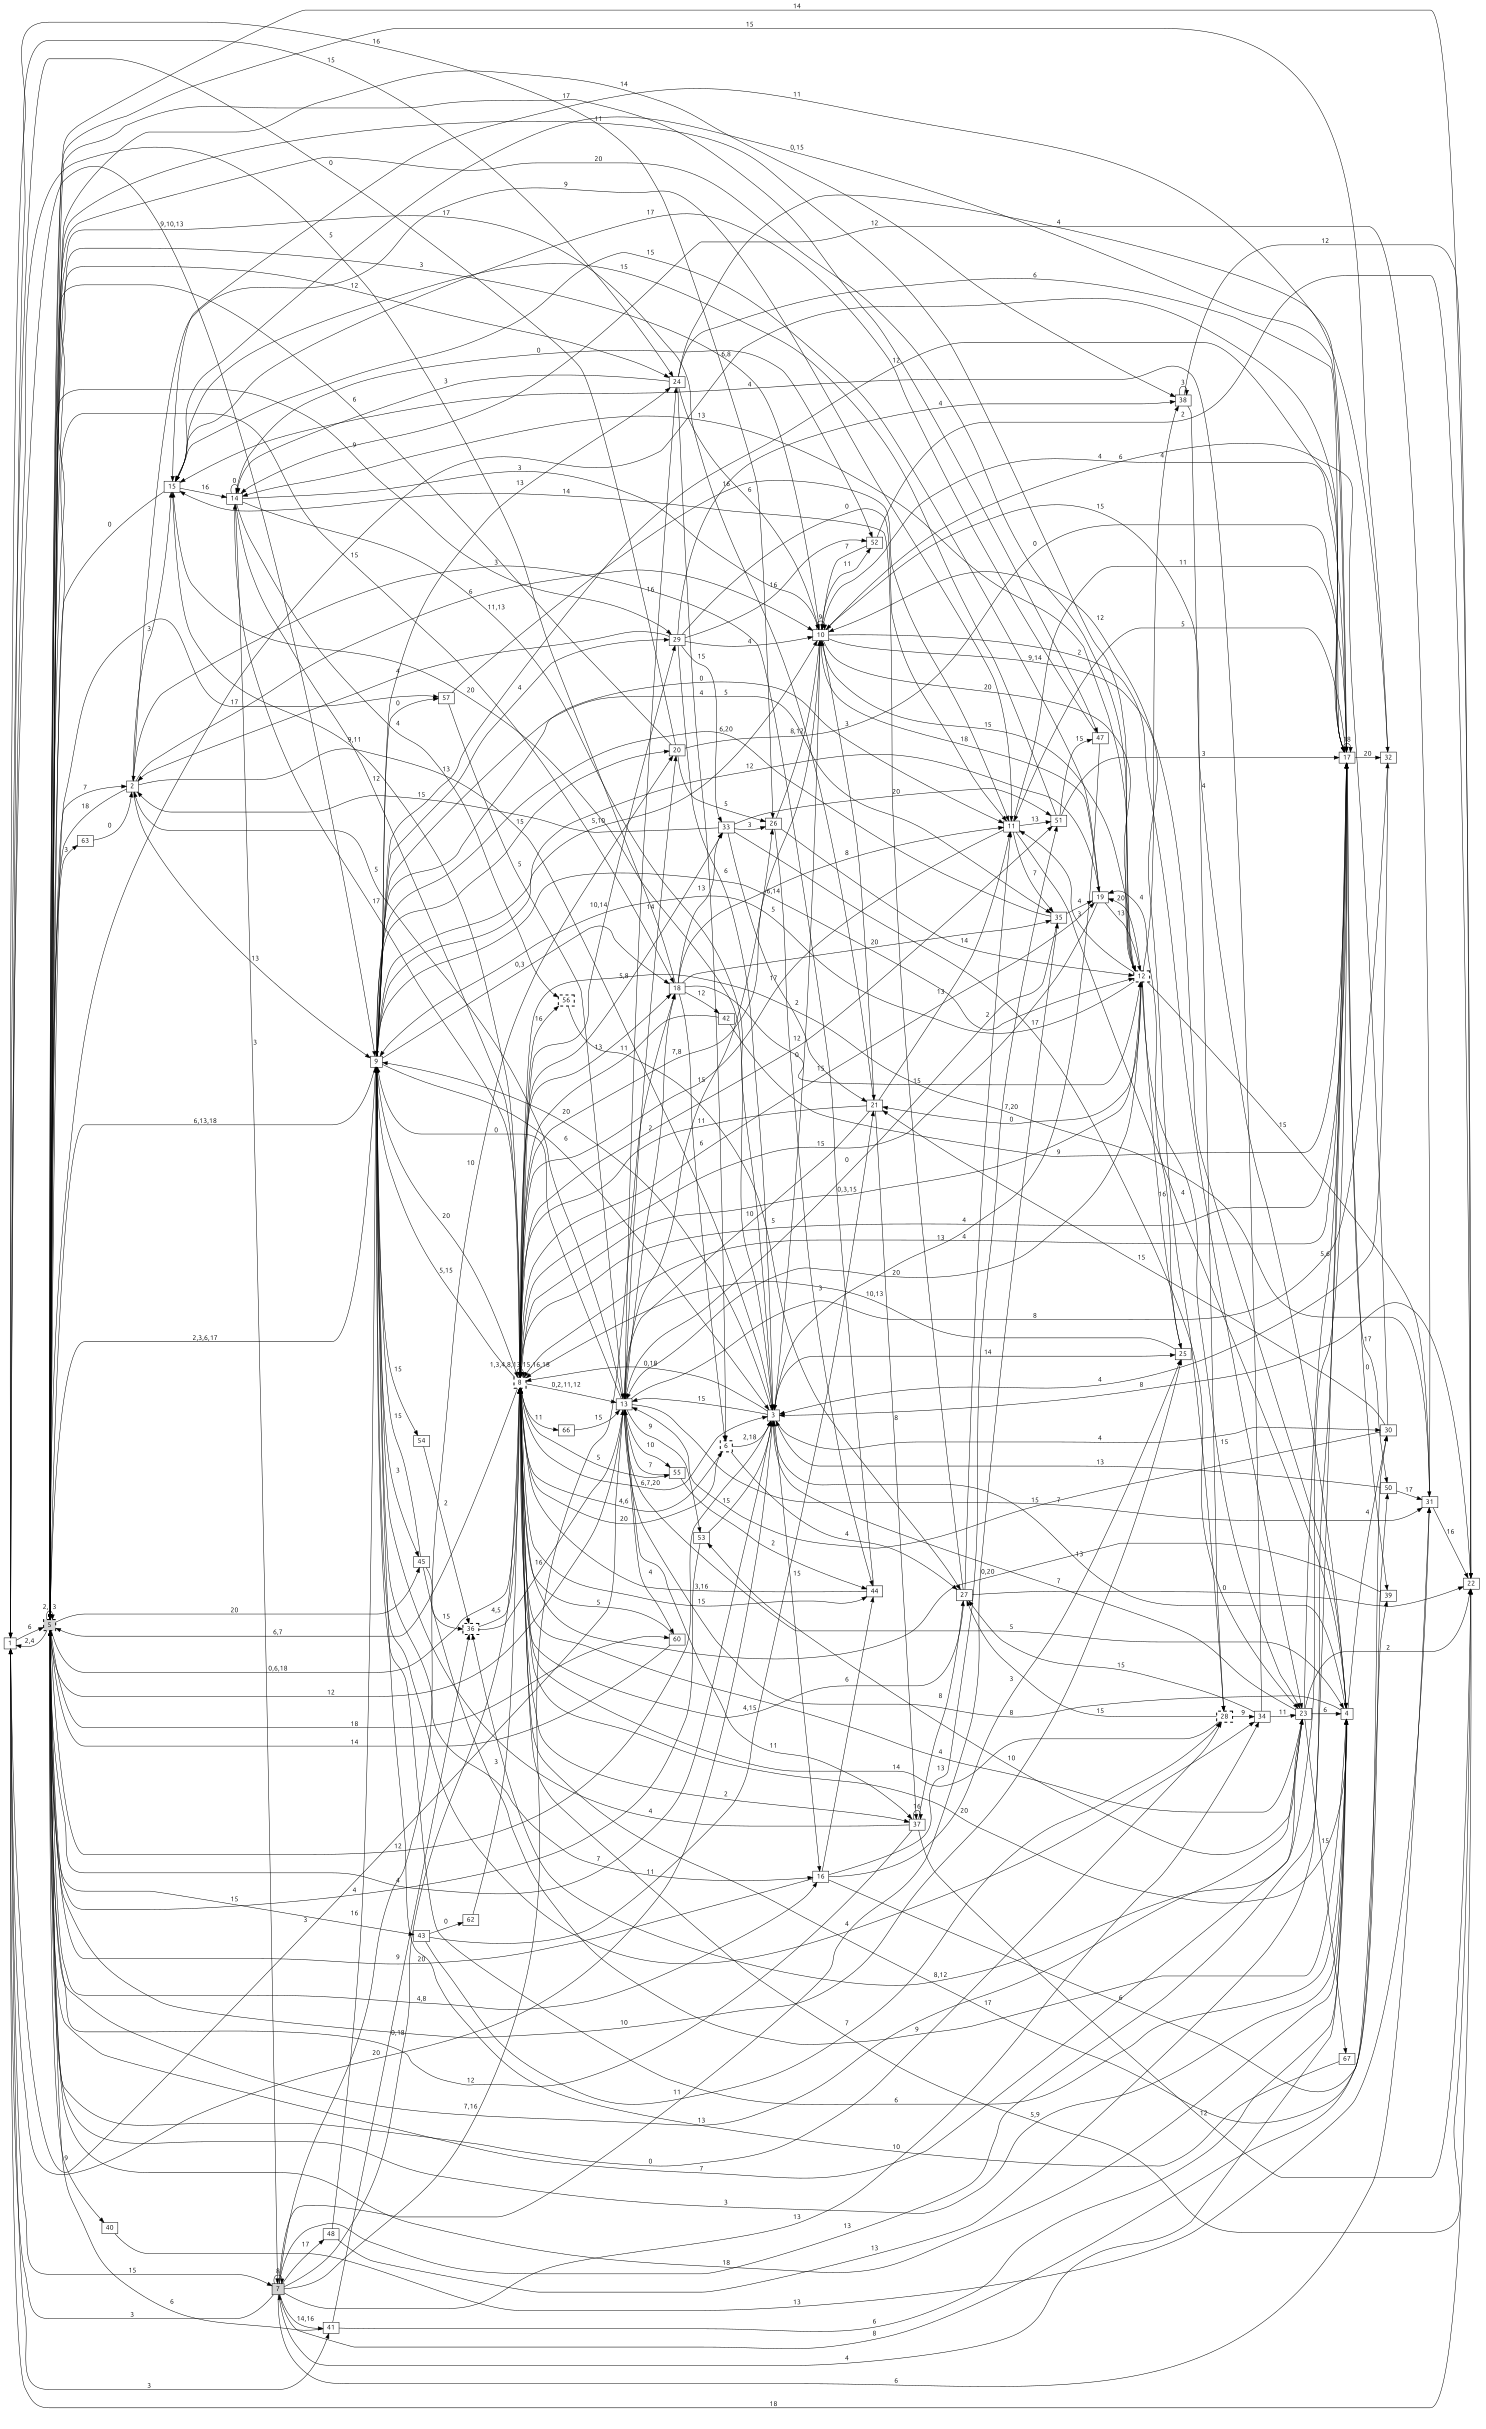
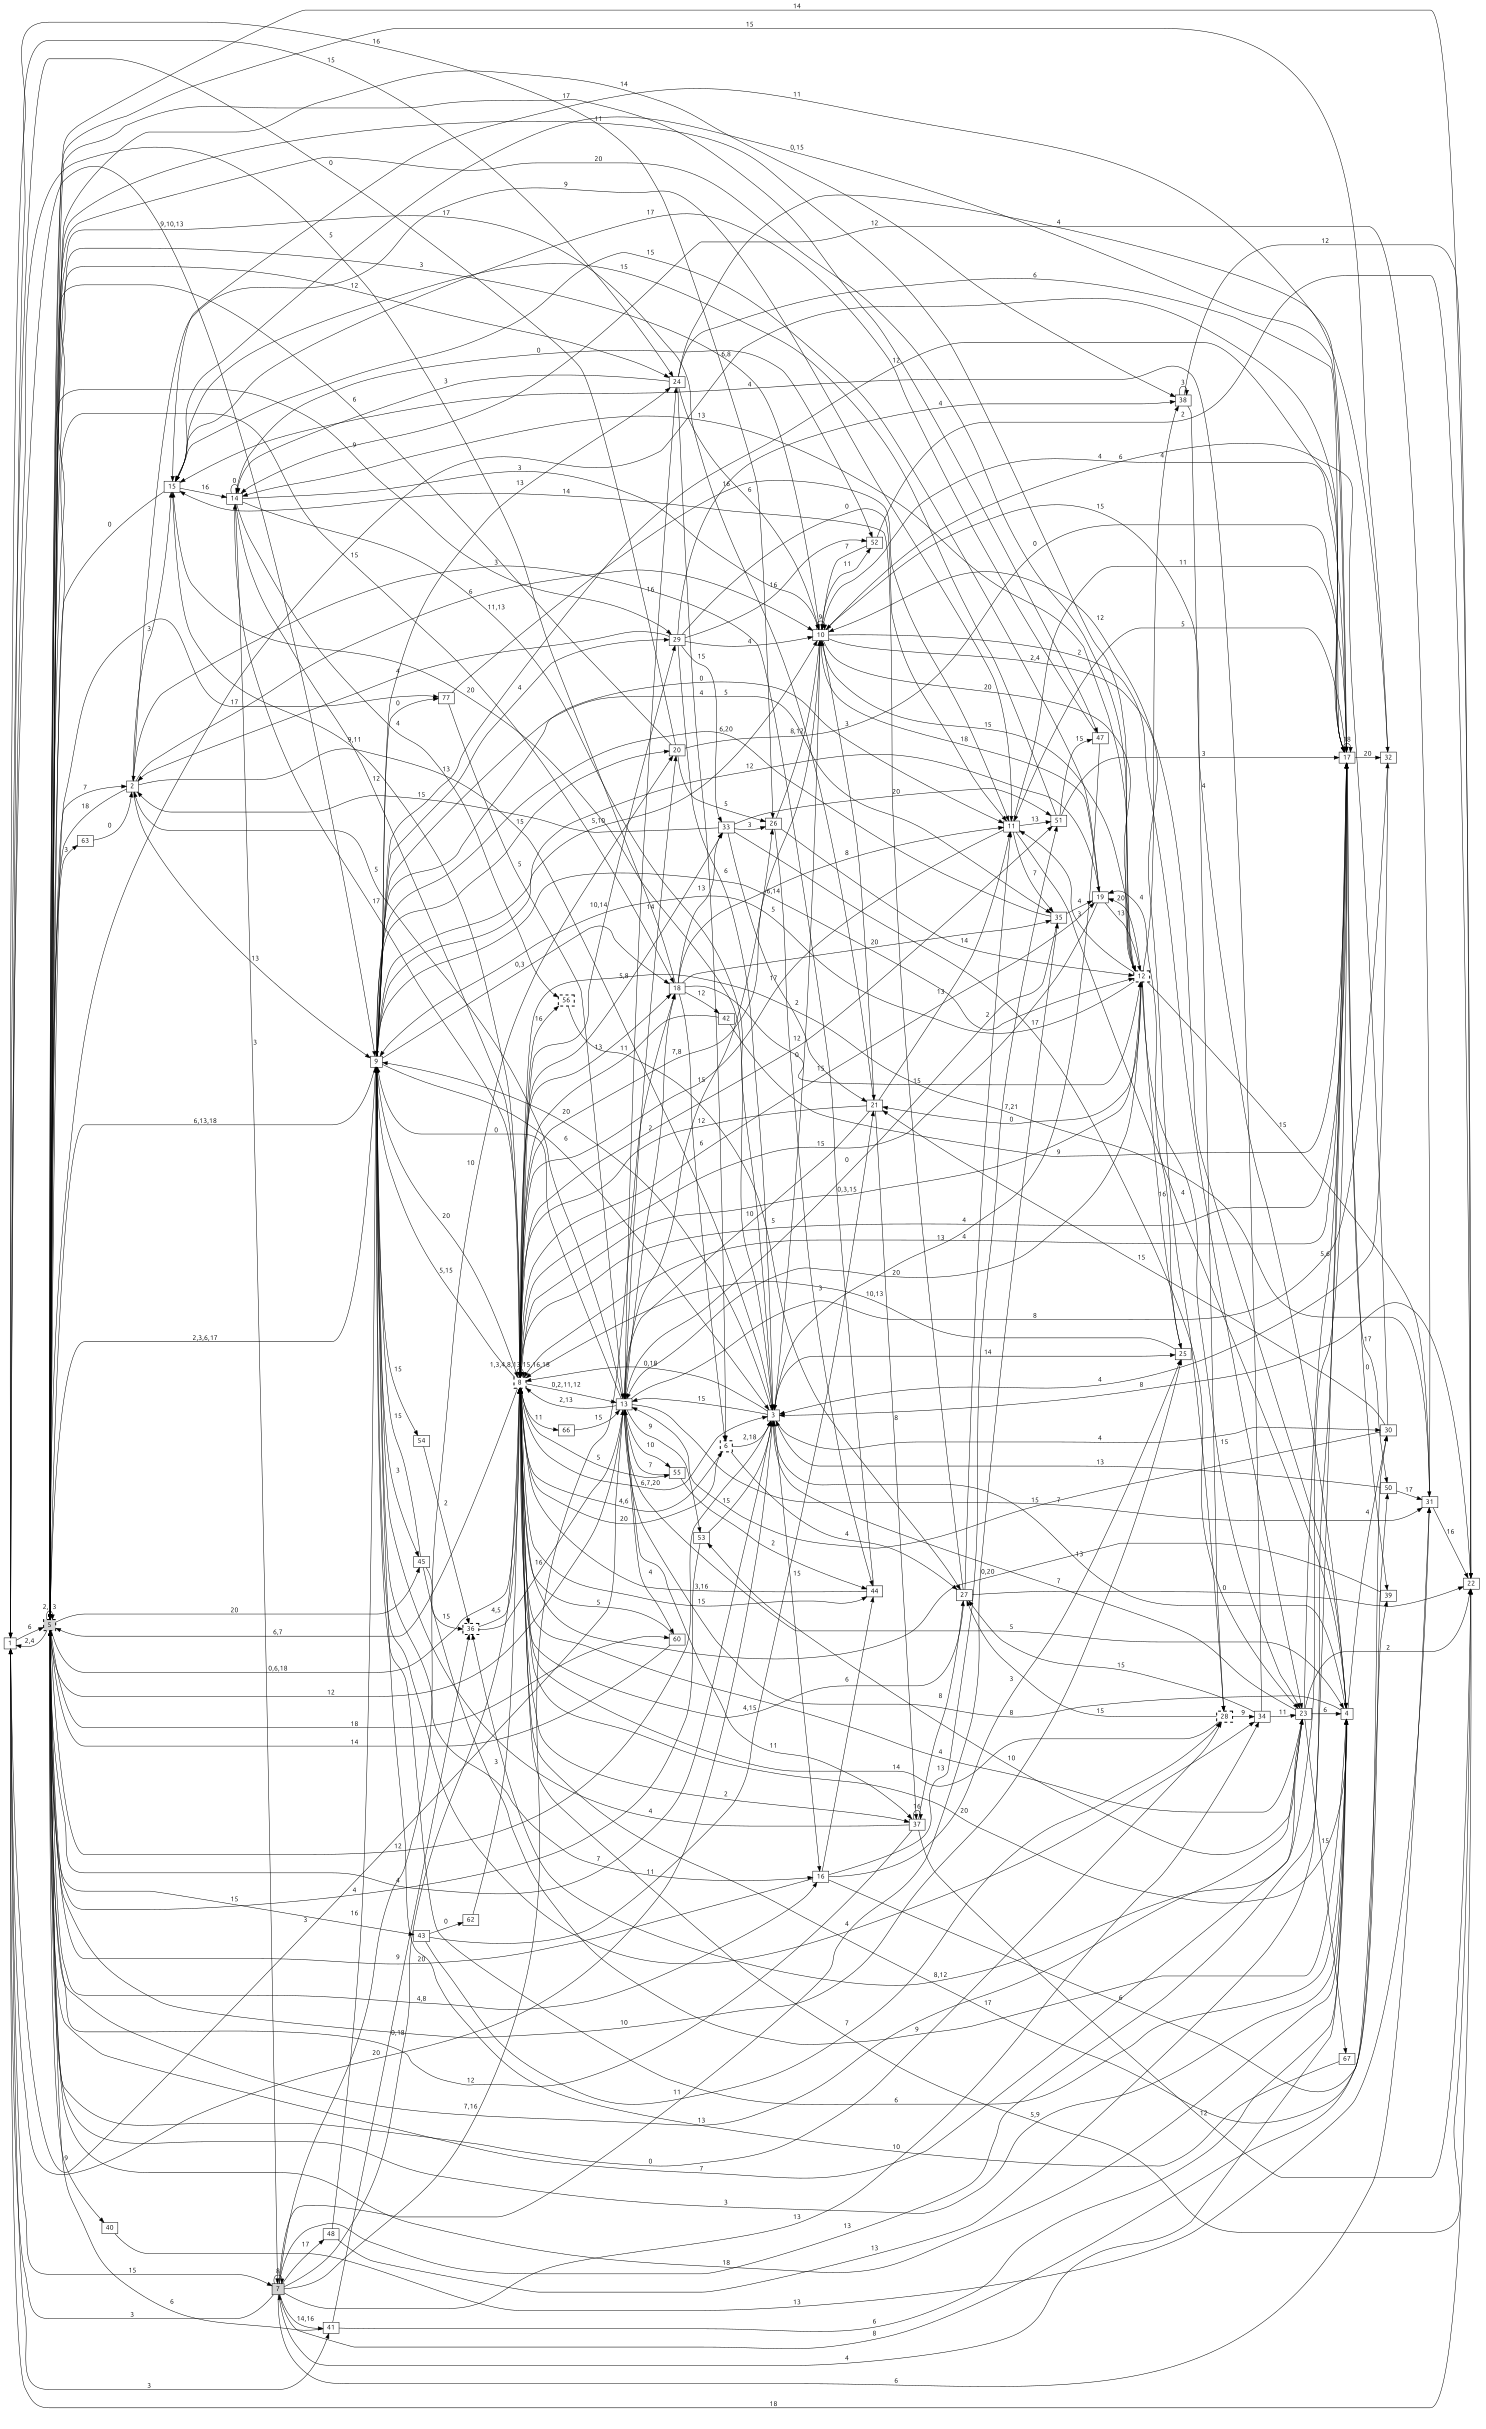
edge "10" -> "28": label "9,14" -> "2,4"
node "57": label "57" -> "77"
edge "31" -> "8": label "7,20" -> "7,21"
edge "21" -> "8": label "11" -> "12"
edge "13" -> "8": added, label "2,13"
